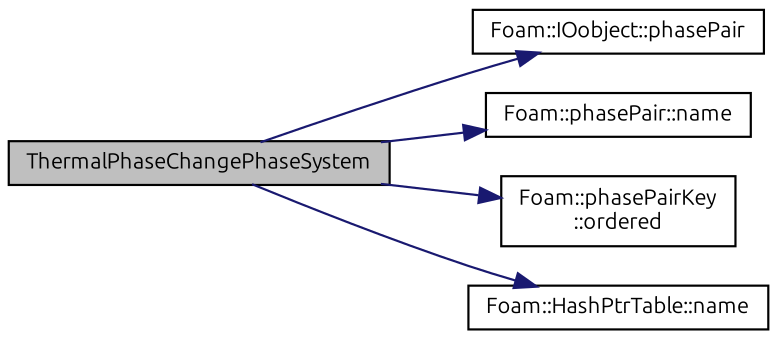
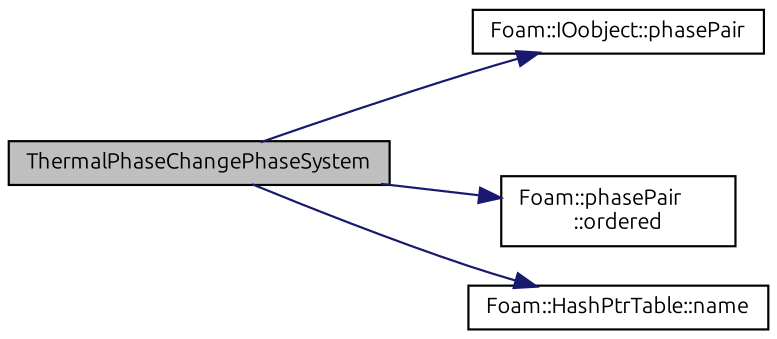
node "Foam::phasePair::name": removed
node "Foam::phasePairKey ::ordered": label "Foam::phasePairKey ::ordered" -> "Foam::phasePair ::ordered"
